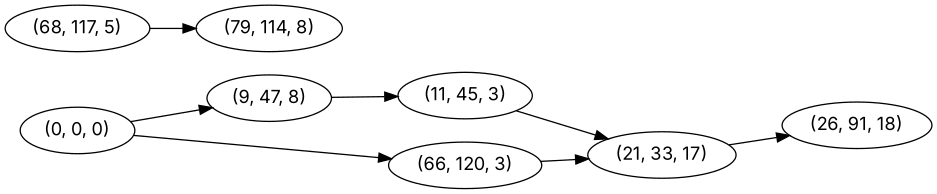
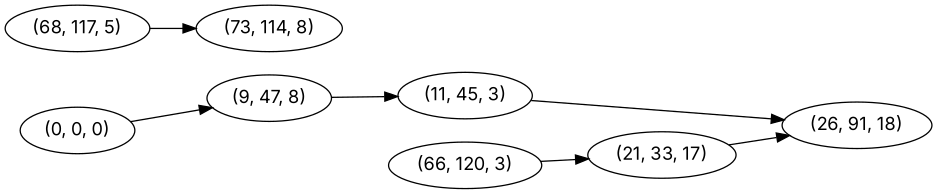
node "(79, 114, 8)": label "(79, 114, 8)" -> "(73, 114, 8)"
edge "(11, 45, 3)" -> "(21, 33, 17)": now "(11, 45, 3)" -> "(26, 91, 18)"
edge "(0, 0, 0)" -> "(66, 120, 3)": removed
